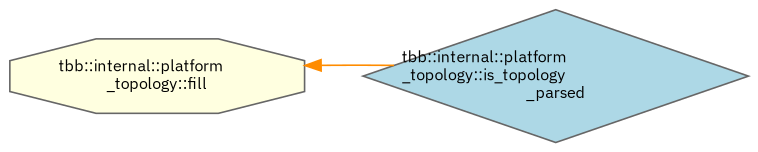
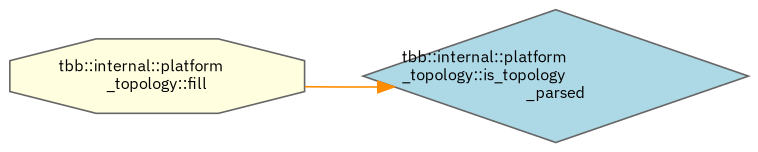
edge "tbb::internal::platform _topology::is_topology _parsed" -> "tbb::internal::platform _topology::fill": reversed
